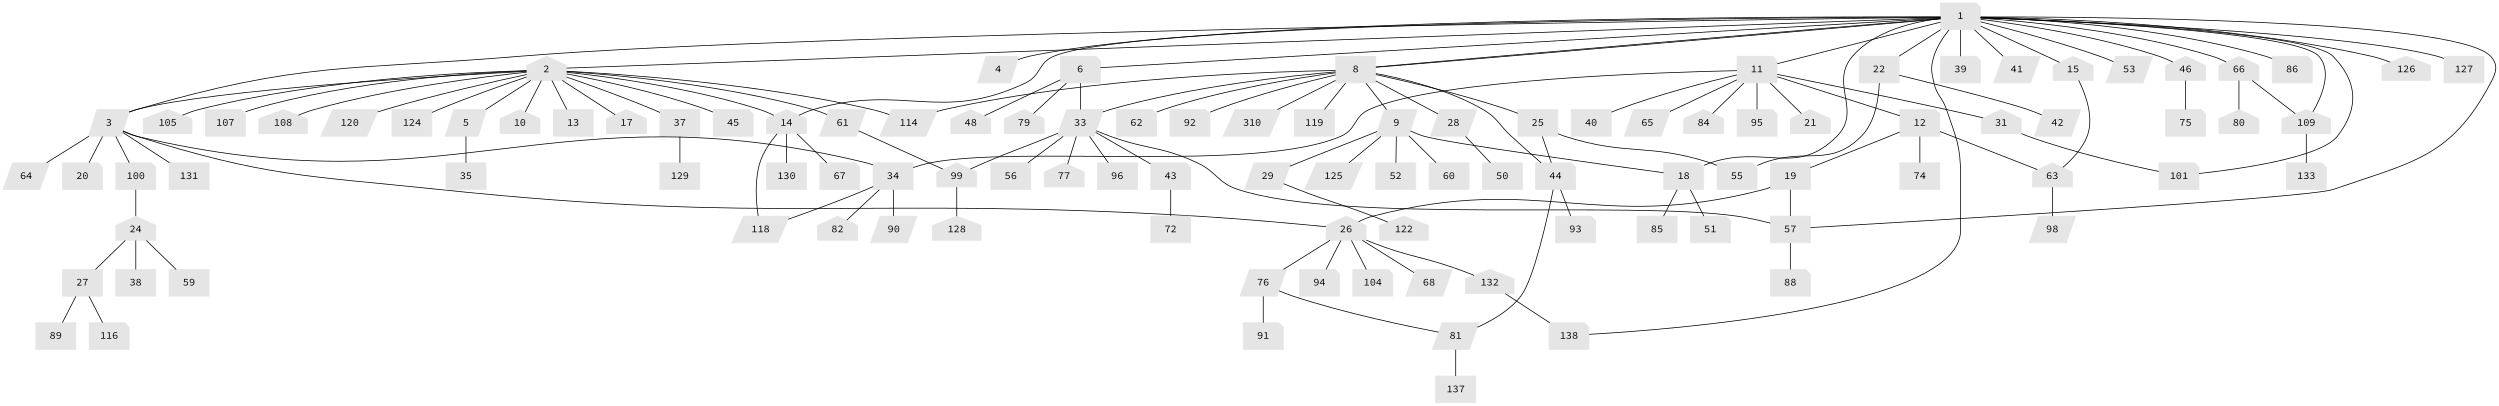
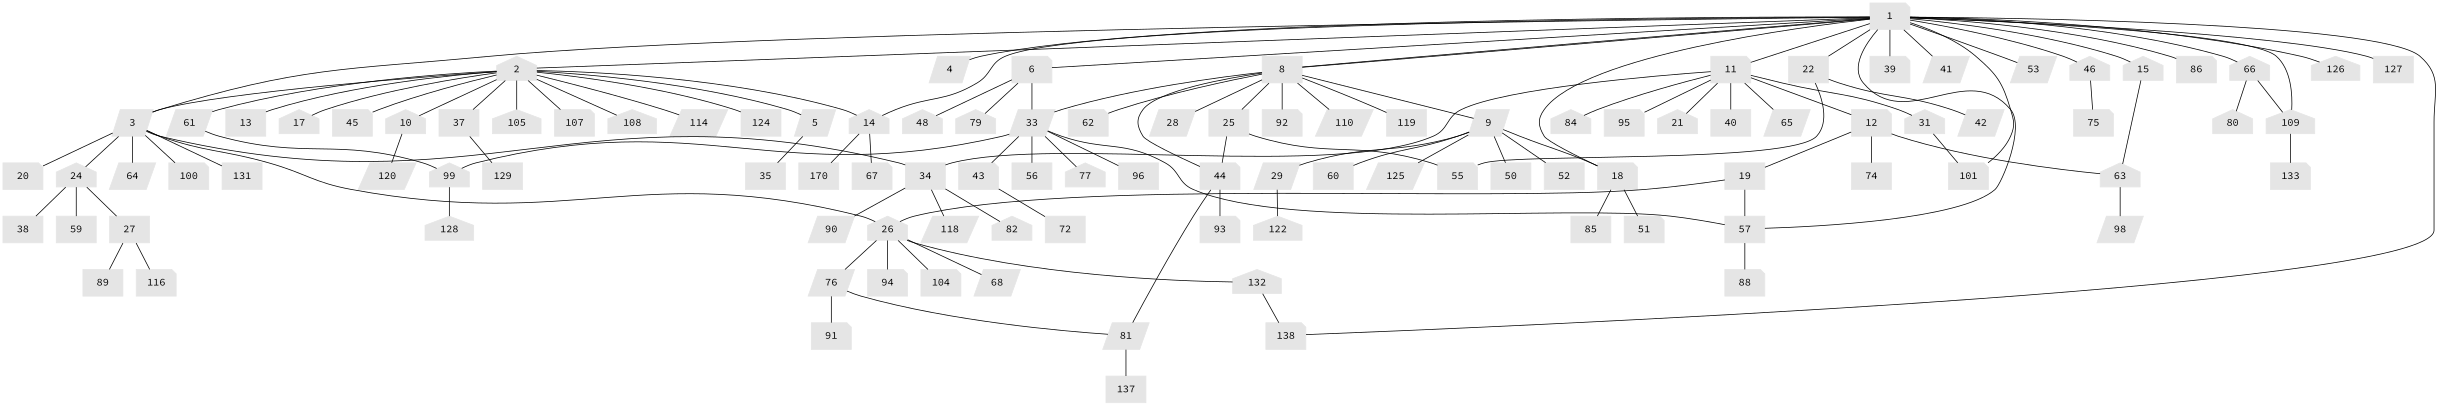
edge "8" -- "114": removed
edge "2" -- "120": now "10" -- "120"
node "310": label "310" -> "110"
edge "28" -- "50": now "9" -- "50"
edge "14" -- "118": removed
node "130": label "130" -> "170"
edge "100" -- "24": now "3" -- "24"
